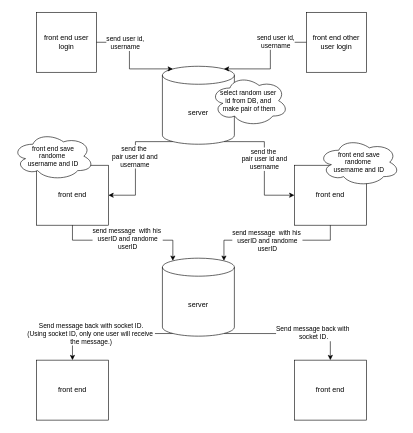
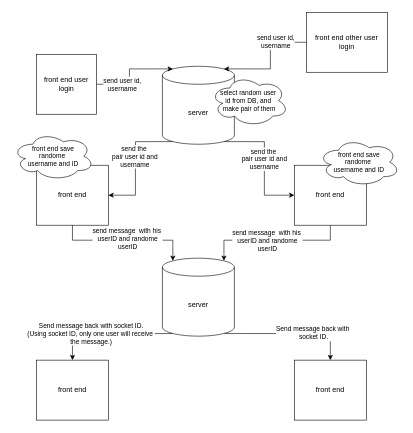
node "front end user login": moved (66, 42) -> (66, 84)
node "front end other user login": size 60x60 -> 81x60
